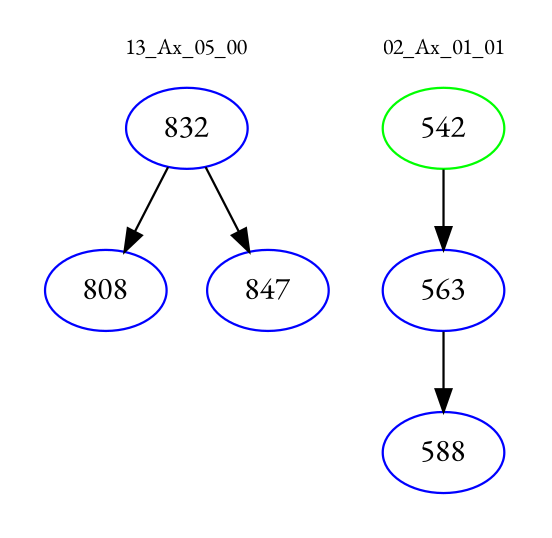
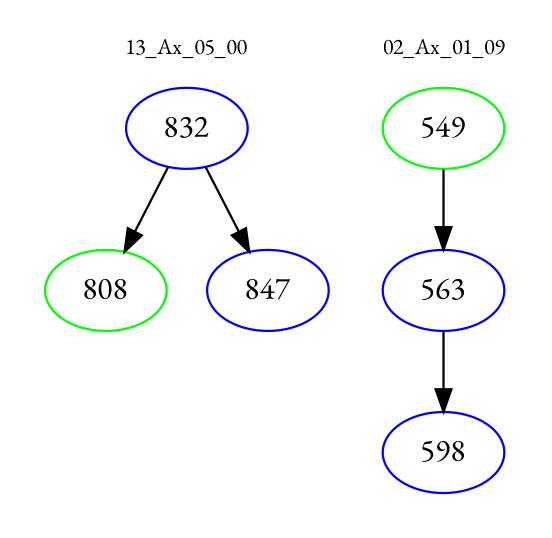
cluster "02_Ax_01_01": label "02_Ax_01_01" -> "02_Ax_01_09"
node "542": label "542" -> "549"
node "808": color blue -> green
node "588": label "588" -> "598"
